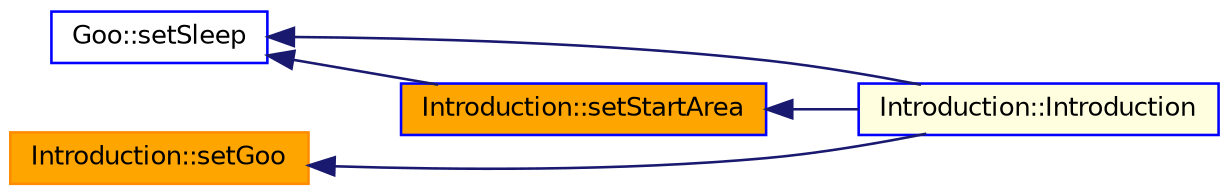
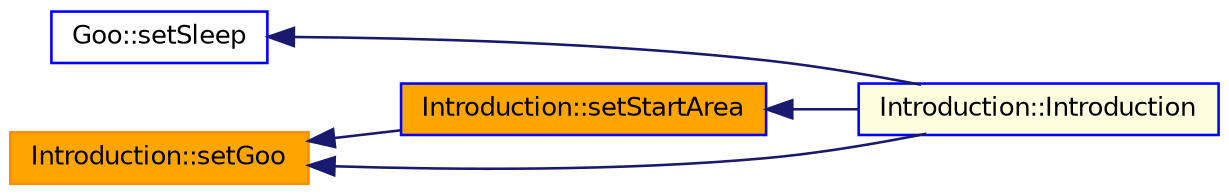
edge "Introduction::setStartArea" -> "Goo::setSleep": now "Introduction::setStartArea" -> "Introduction::setGoo"
